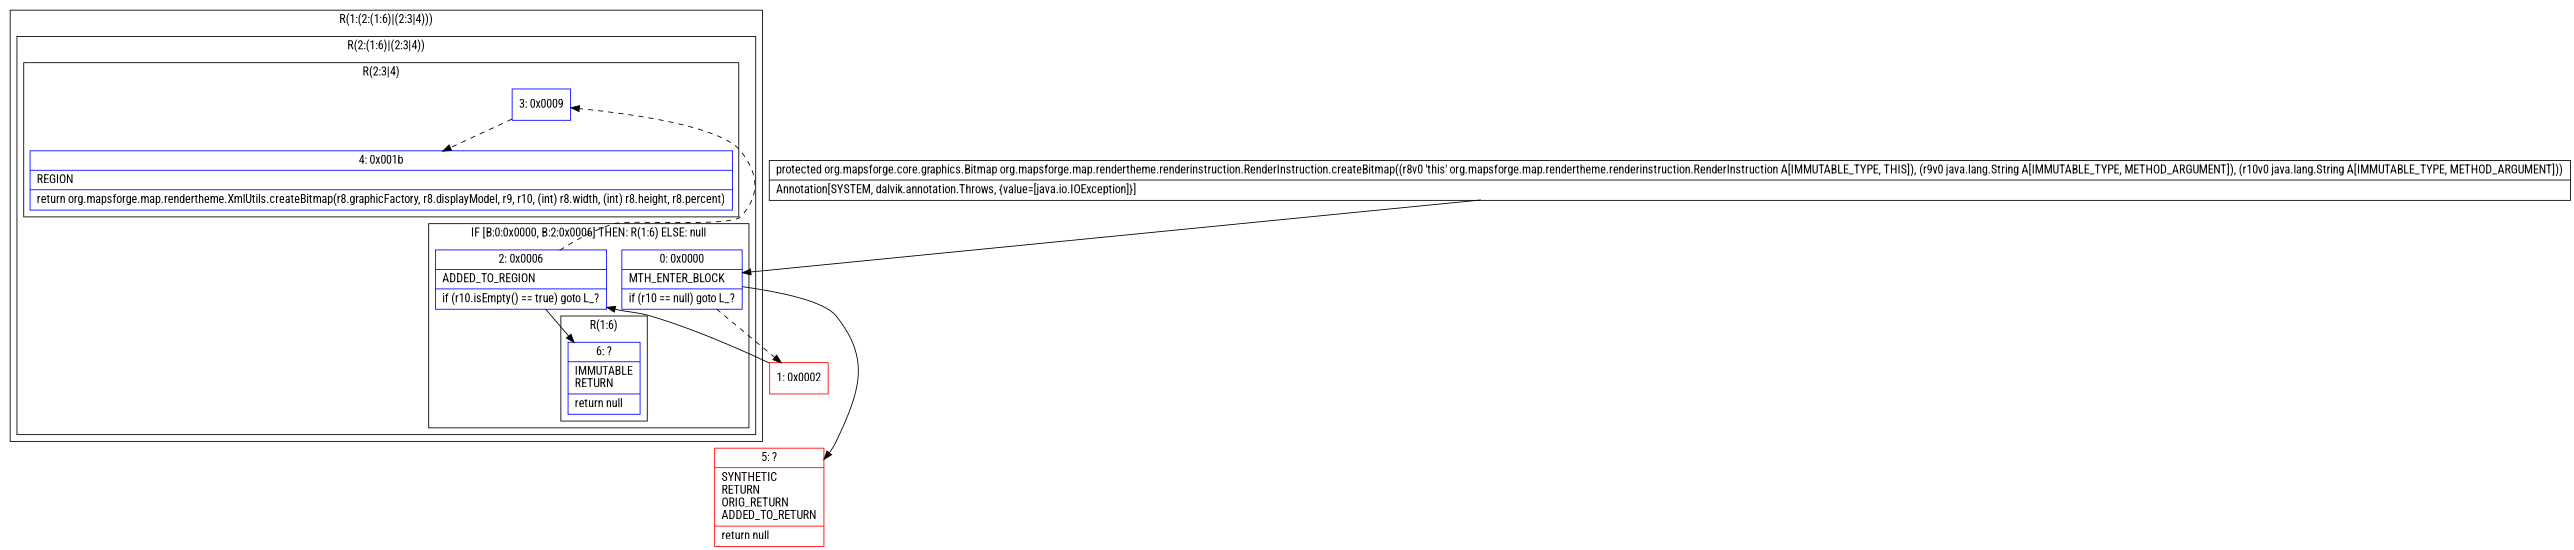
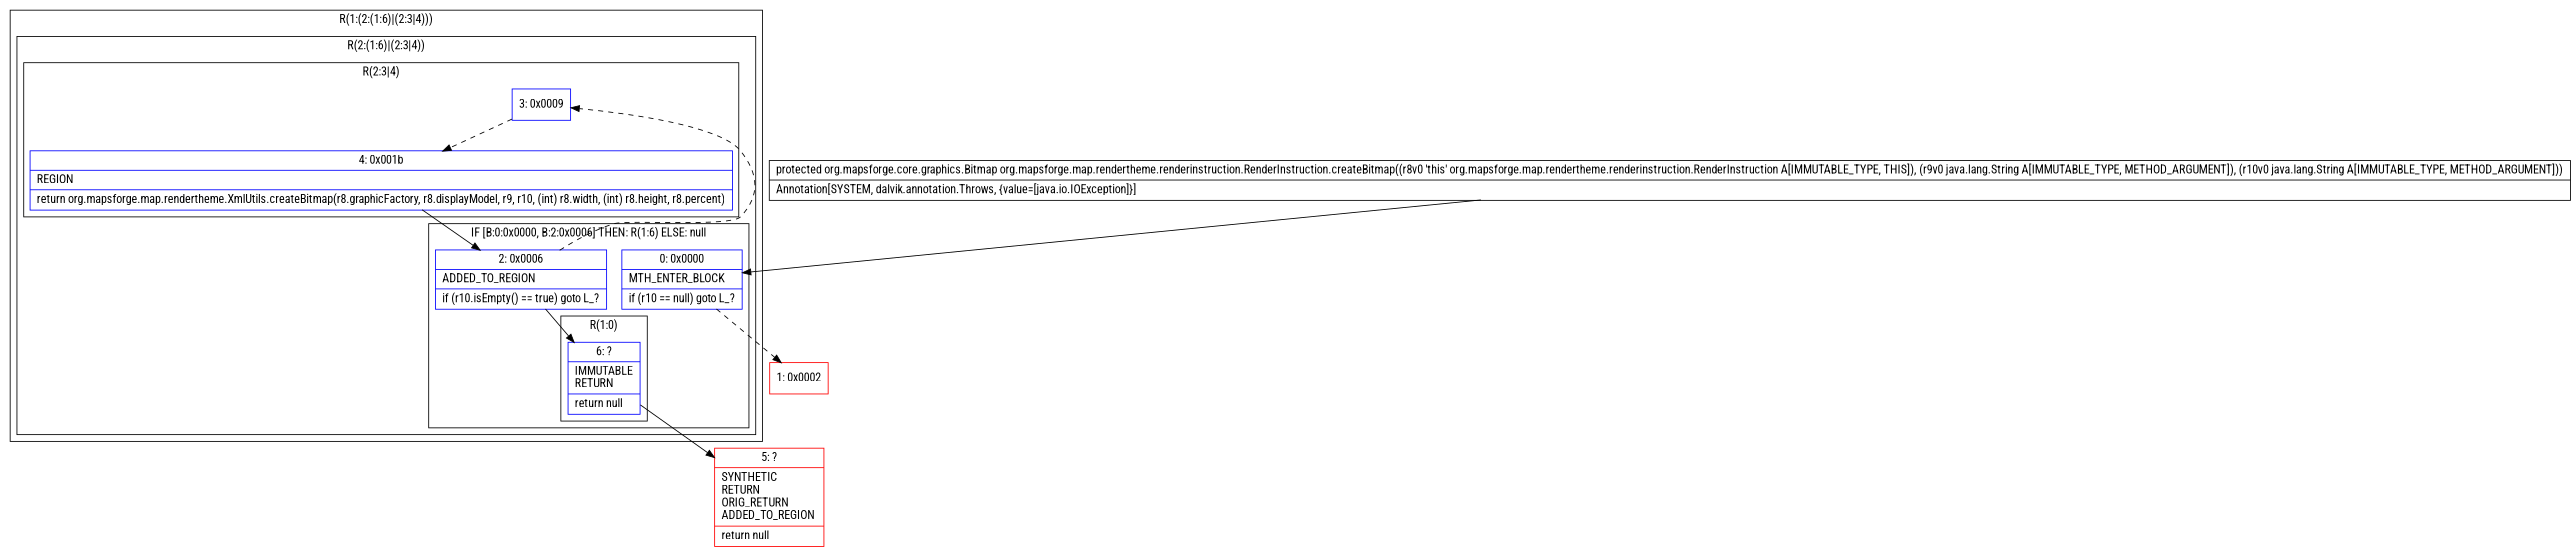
cluster "R(1:6)": label "R(1:6)" -> "R(1:0)"
edge "1: 0x0002" -> "2: 0x0006": now "4: 0x001b" -> "2: 0x0006"
edge "0: 0x0000" -> "5: ?": now "6: ?" -> "5: ?"
node "5: ?": text "ADDED_TO_RETURN" -> "ADDED_TO_REGION"
